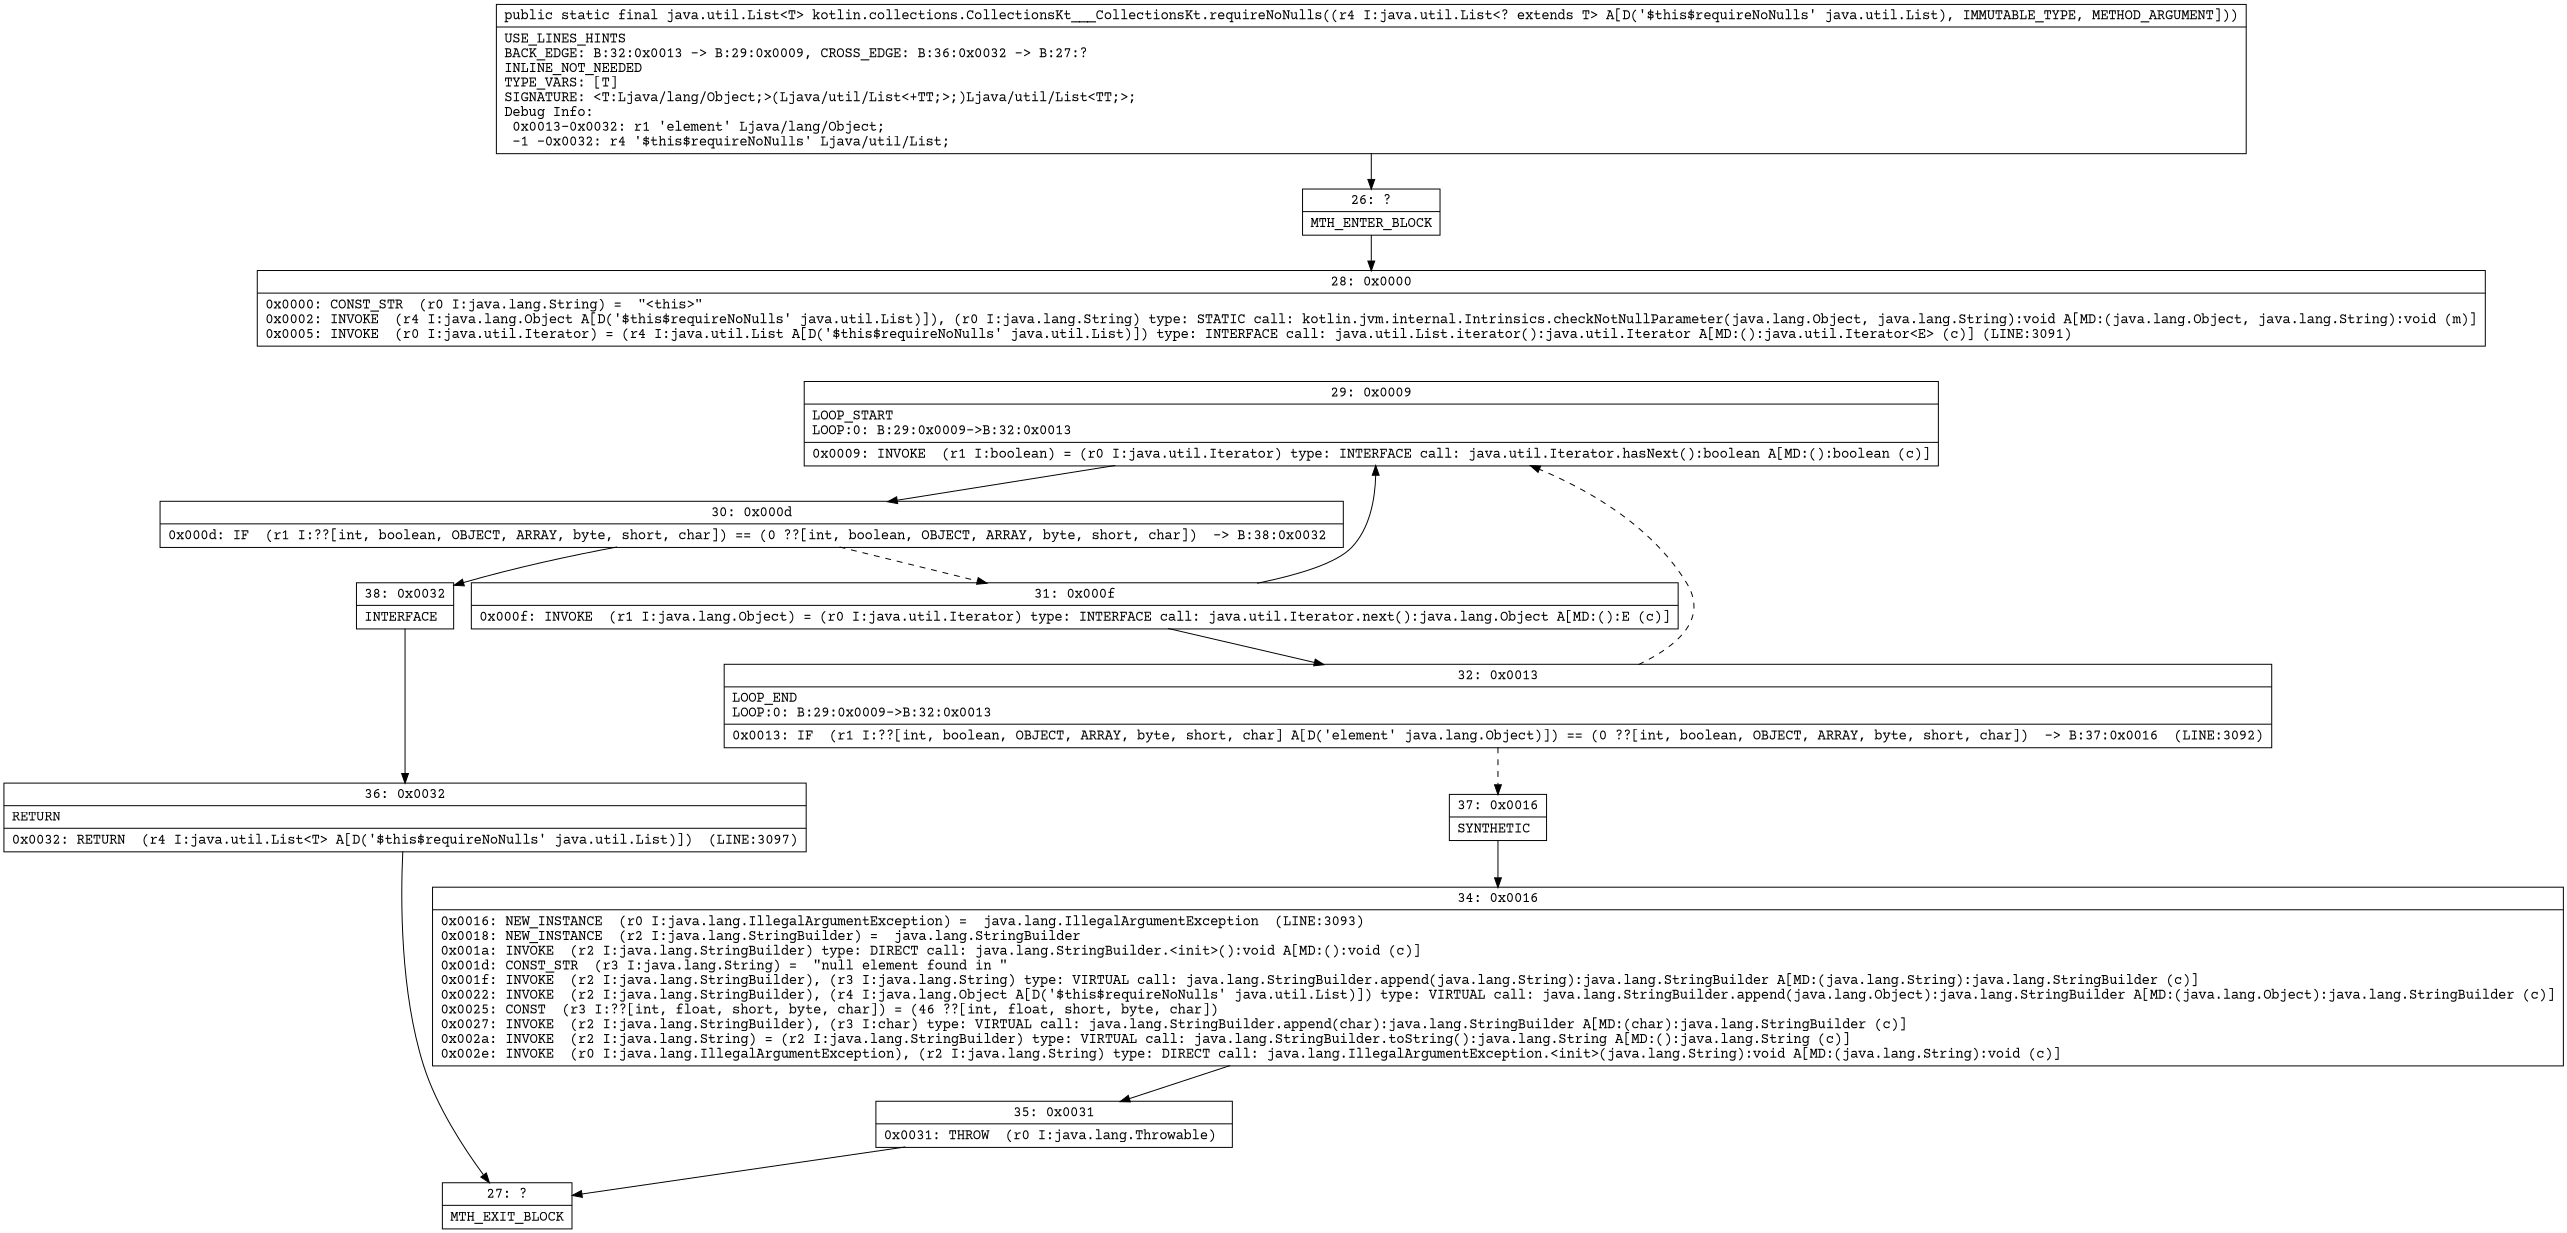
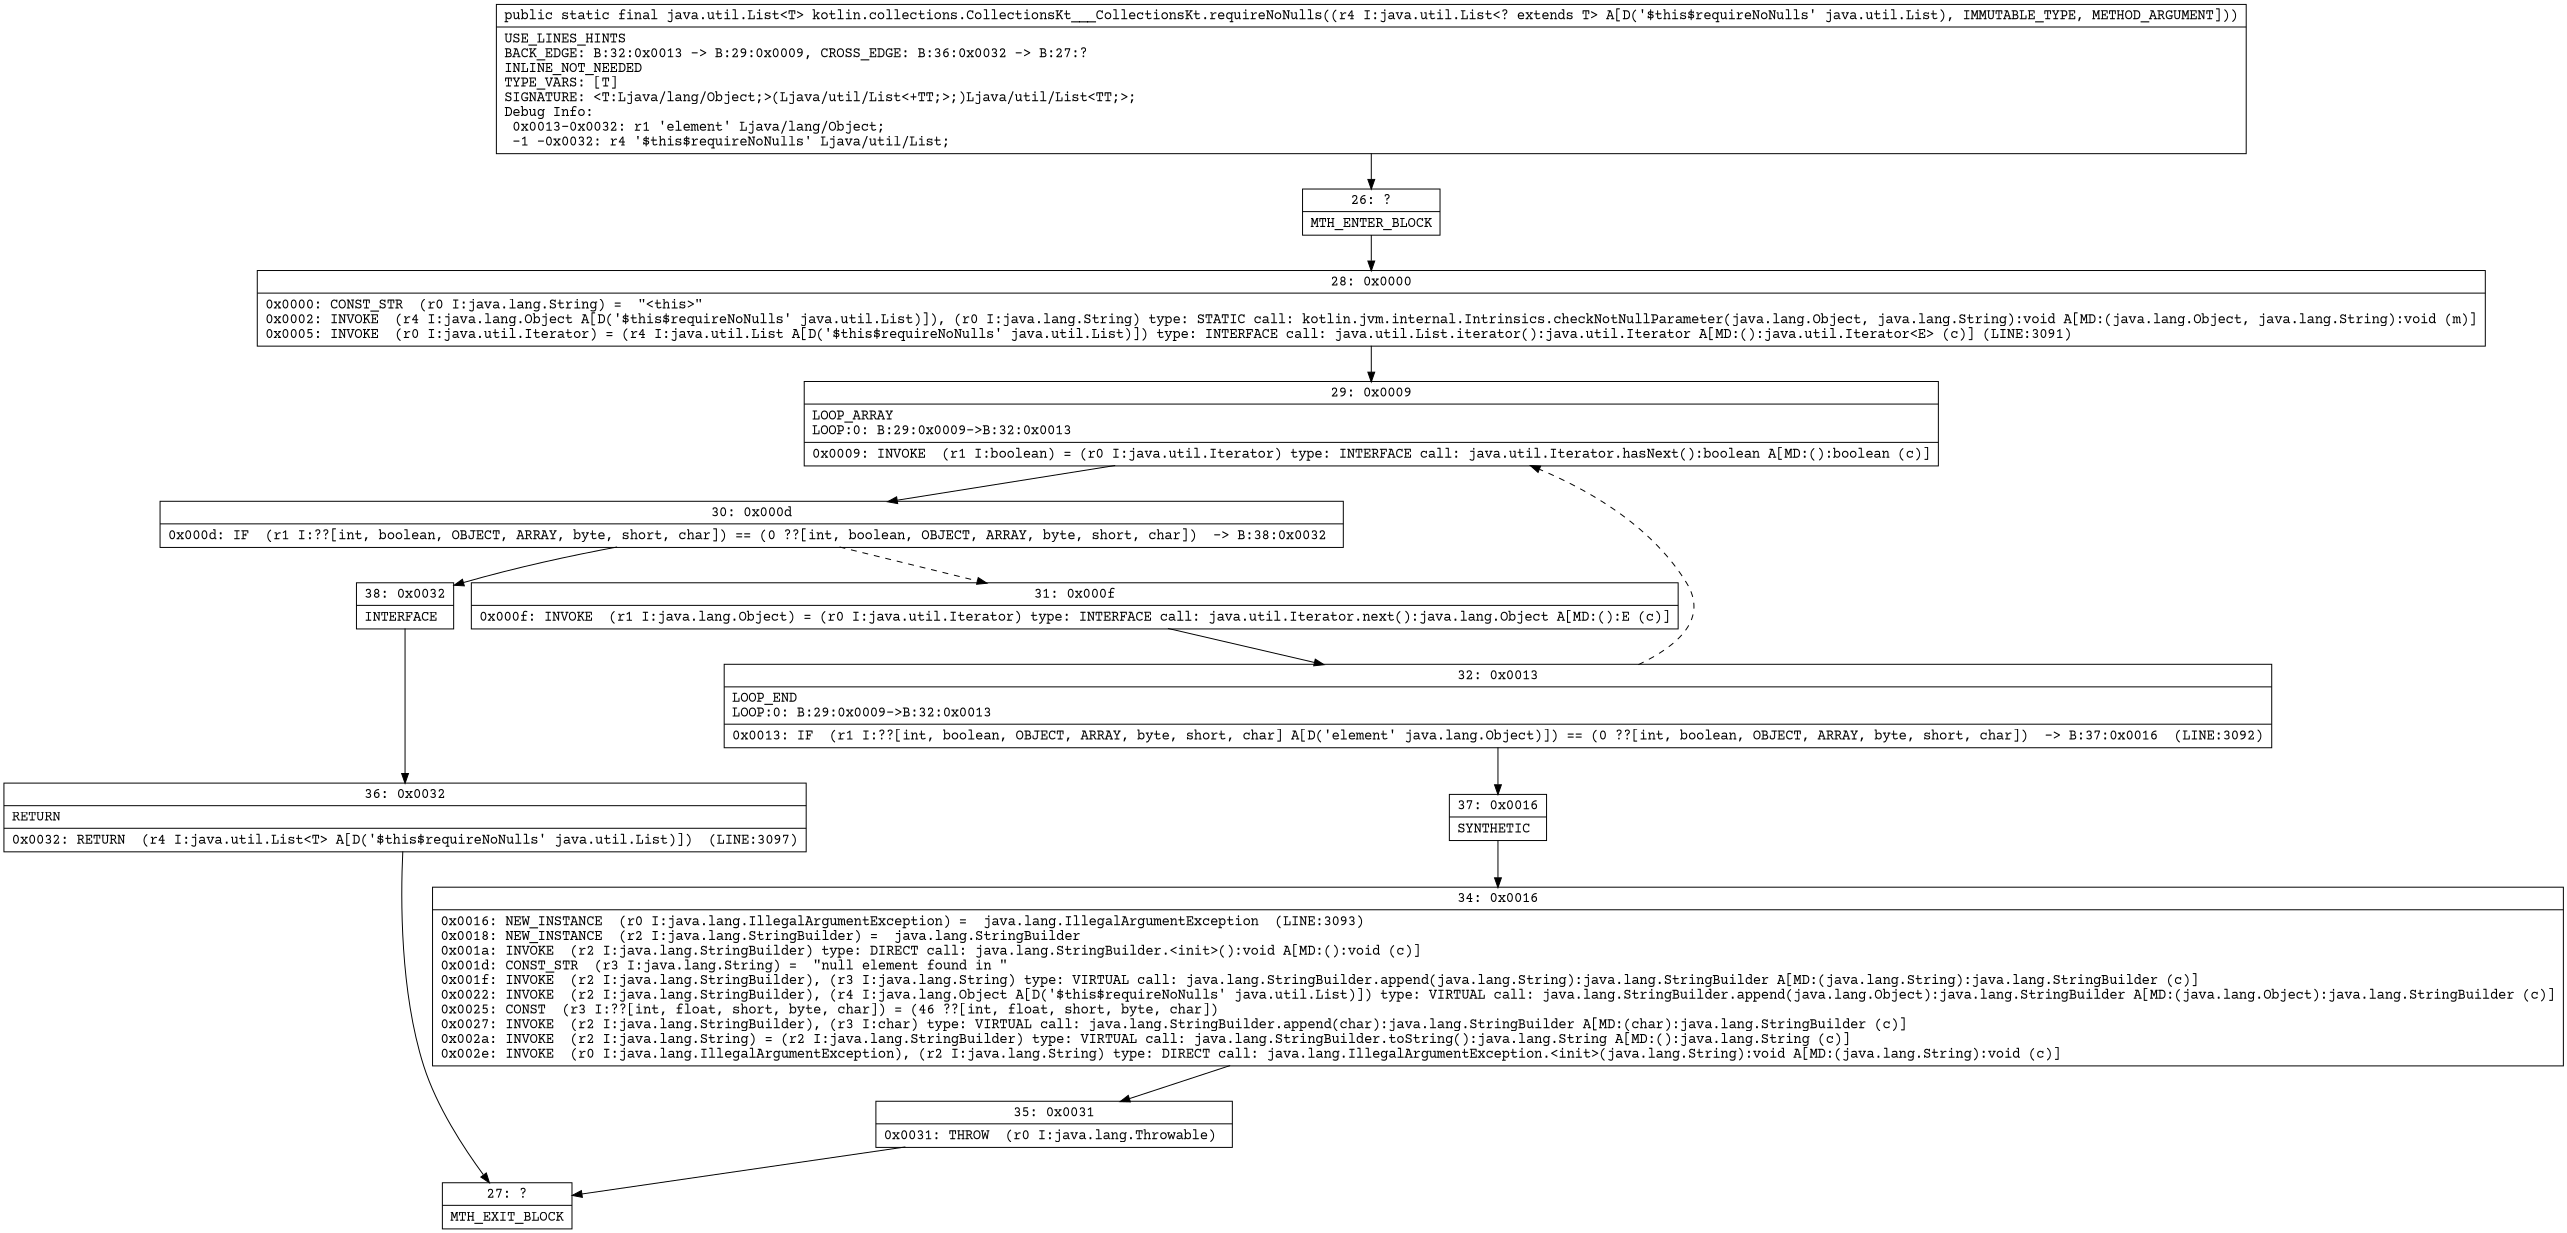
node "29: 0x0009": text "LOOP_START" -> "LOOP_ARRAY"
edge "31: 0x000f" -> "29: 0x0009": now "28: 0x0000" -> "29: 0x0009"
edge "32: 0x0013" -> "37: 0x0016": style dashed -> solid
